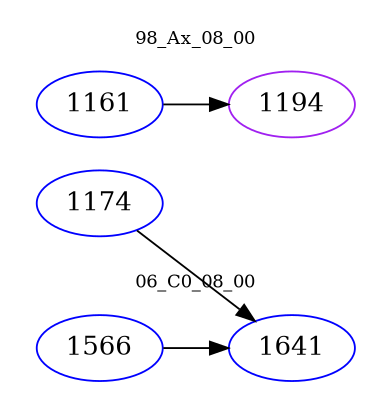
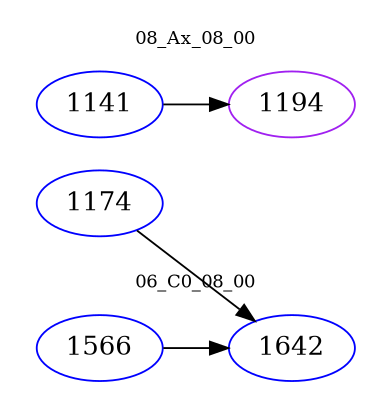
cluster "98_Ax_08_00": label "98_Ax_08_00" -> "08_Ax_08_00"
node "1161": label "1161" -> "1141"
node "1641": label "1641" -> "1642"
